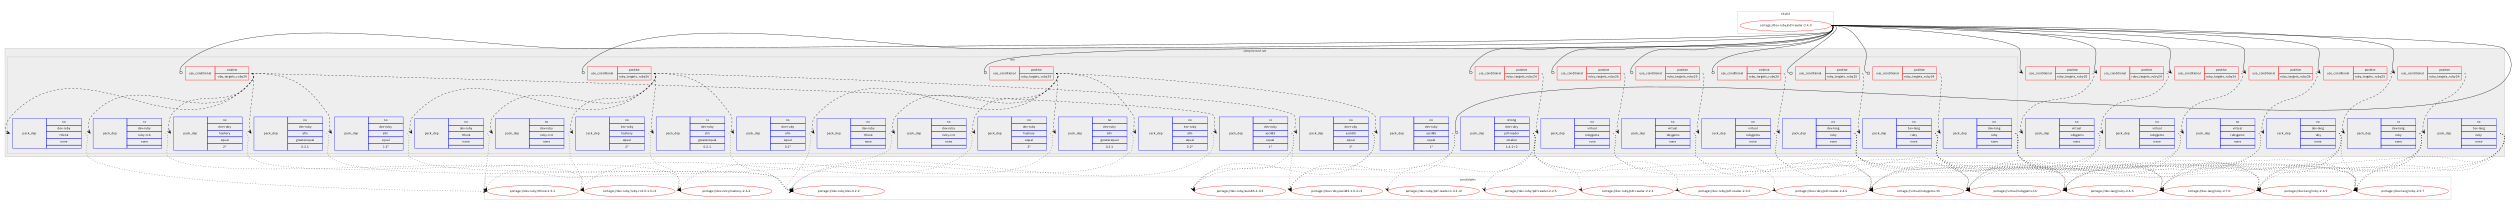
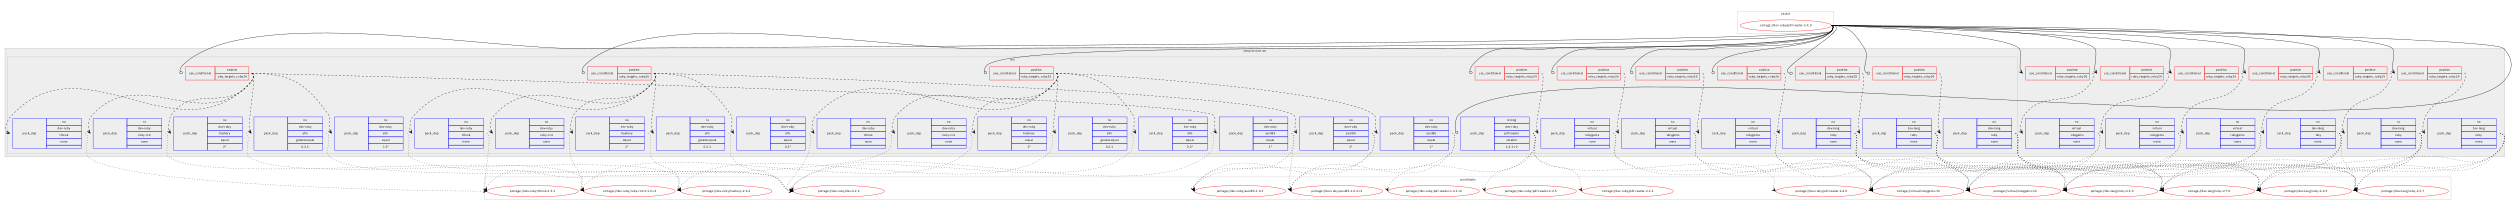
node "portage://dev-ruby/pdf-reader-2.3.0": removed
